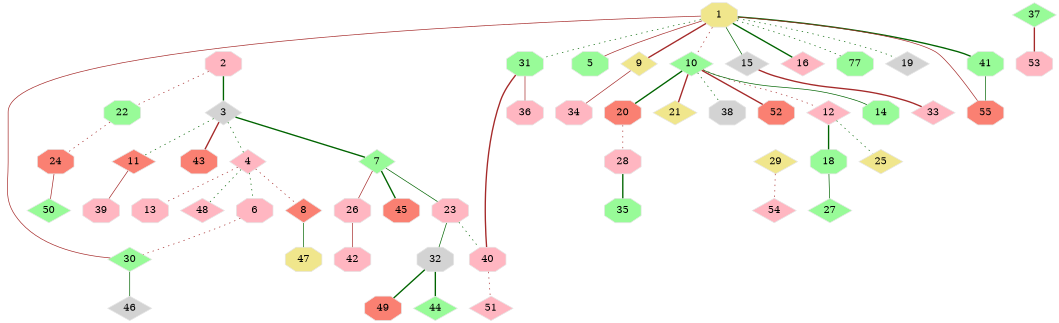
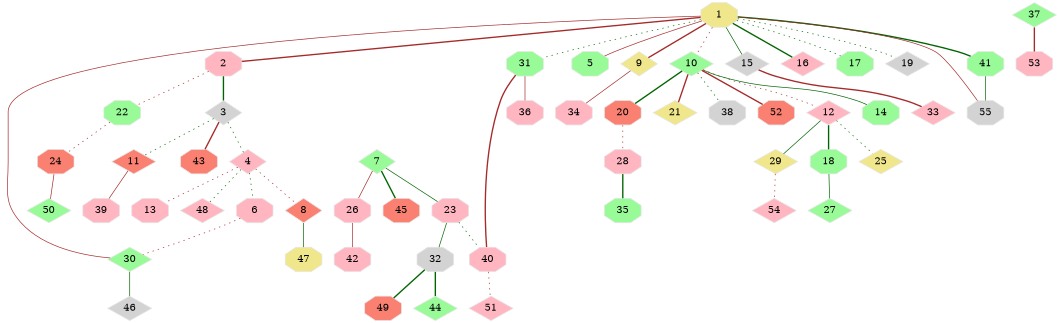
edge "1" -- "2": added
node "77": label "77" -> "17"
node "55": fillcolor salmon -> lightgrey
edge "3" -- "7": removed
edge "12" -- "29": added
